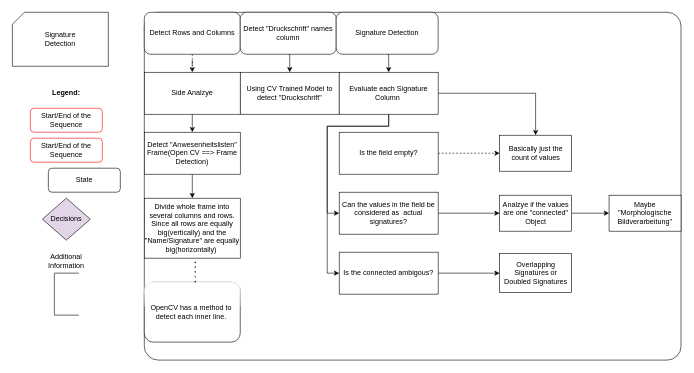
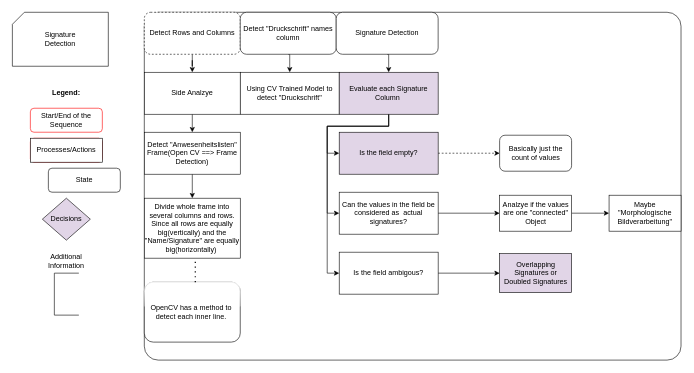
node "Detect Rows and Columns": style solid -> dashed
edge "Detect Rows and Columns" -> "Side Analzye": style dashed -> solid
node "Evaluate each Signature Column": fillcolor #ffffff -> #e1d5e7
edge "Evaluate each Signature Column" -> "Basically just the count of values": now "Evaluate each Signature Column" -> "Is the field empty?"
node "Processes/Actions": added
node "Is the field empty?": fillcolor #ffffff -> #e1d5e7
node "Basically just the count of values": shape rectangle -> rounded rectangle
node "Is the connected ambigous?": label "Is the connected ambigous?" -> "Is the field ambigous?"
node "Overlapping Signatures or Doubled Signatures": fillcolor #ffffff -> #e1d5e7
